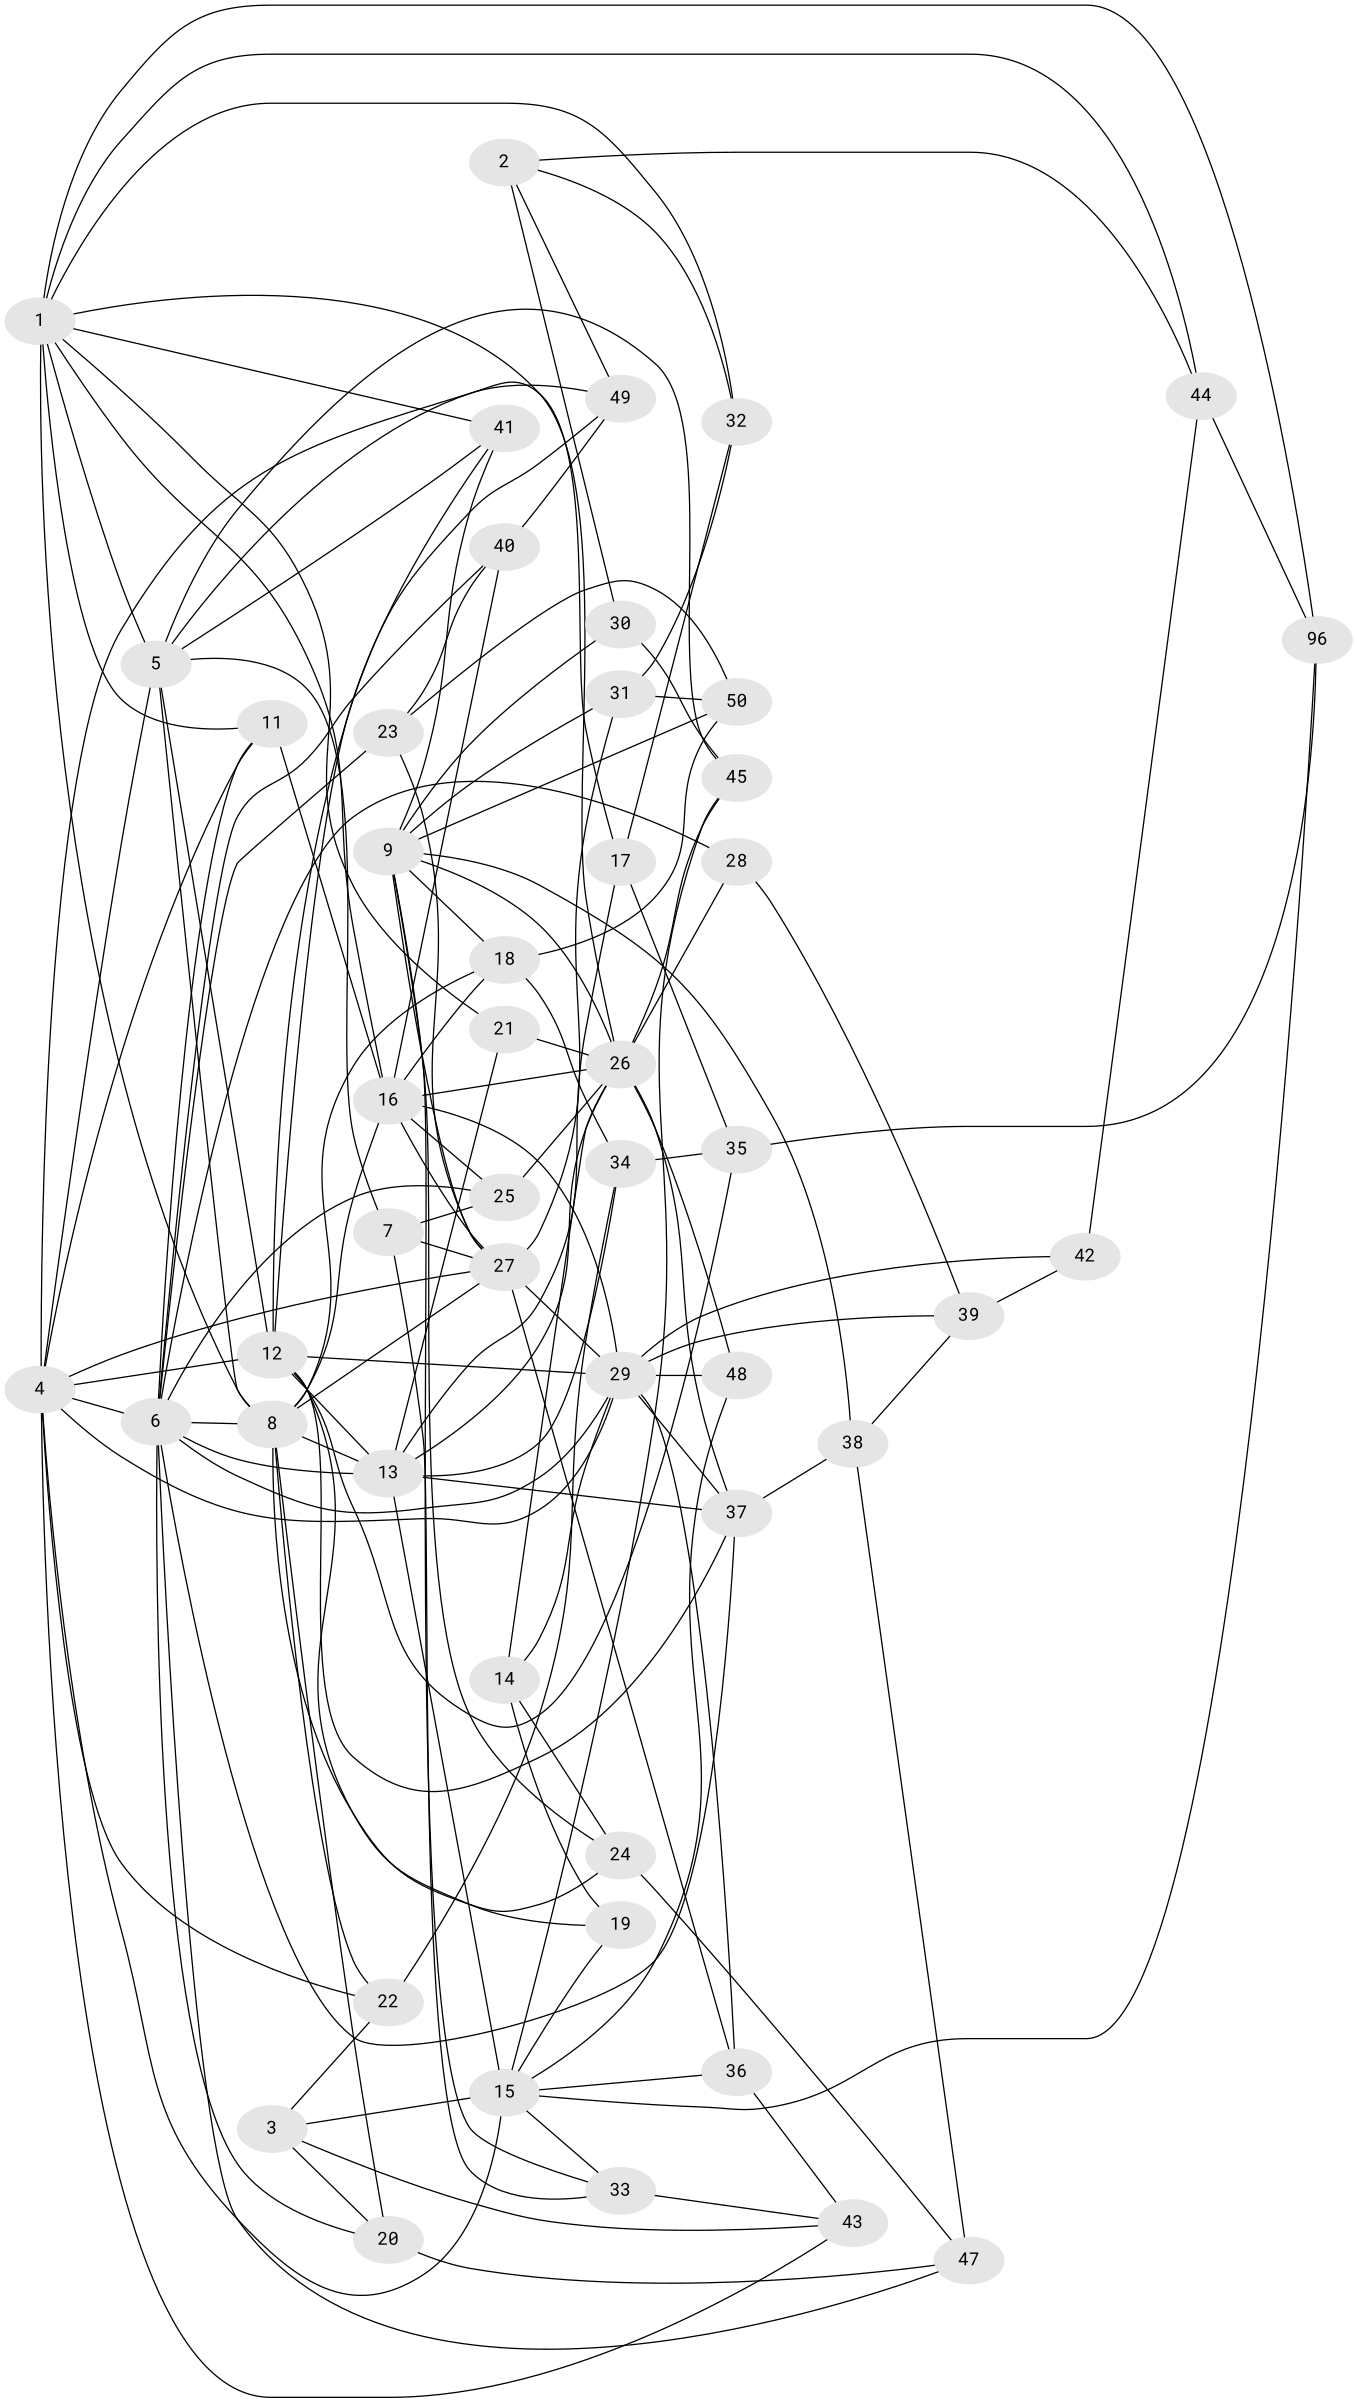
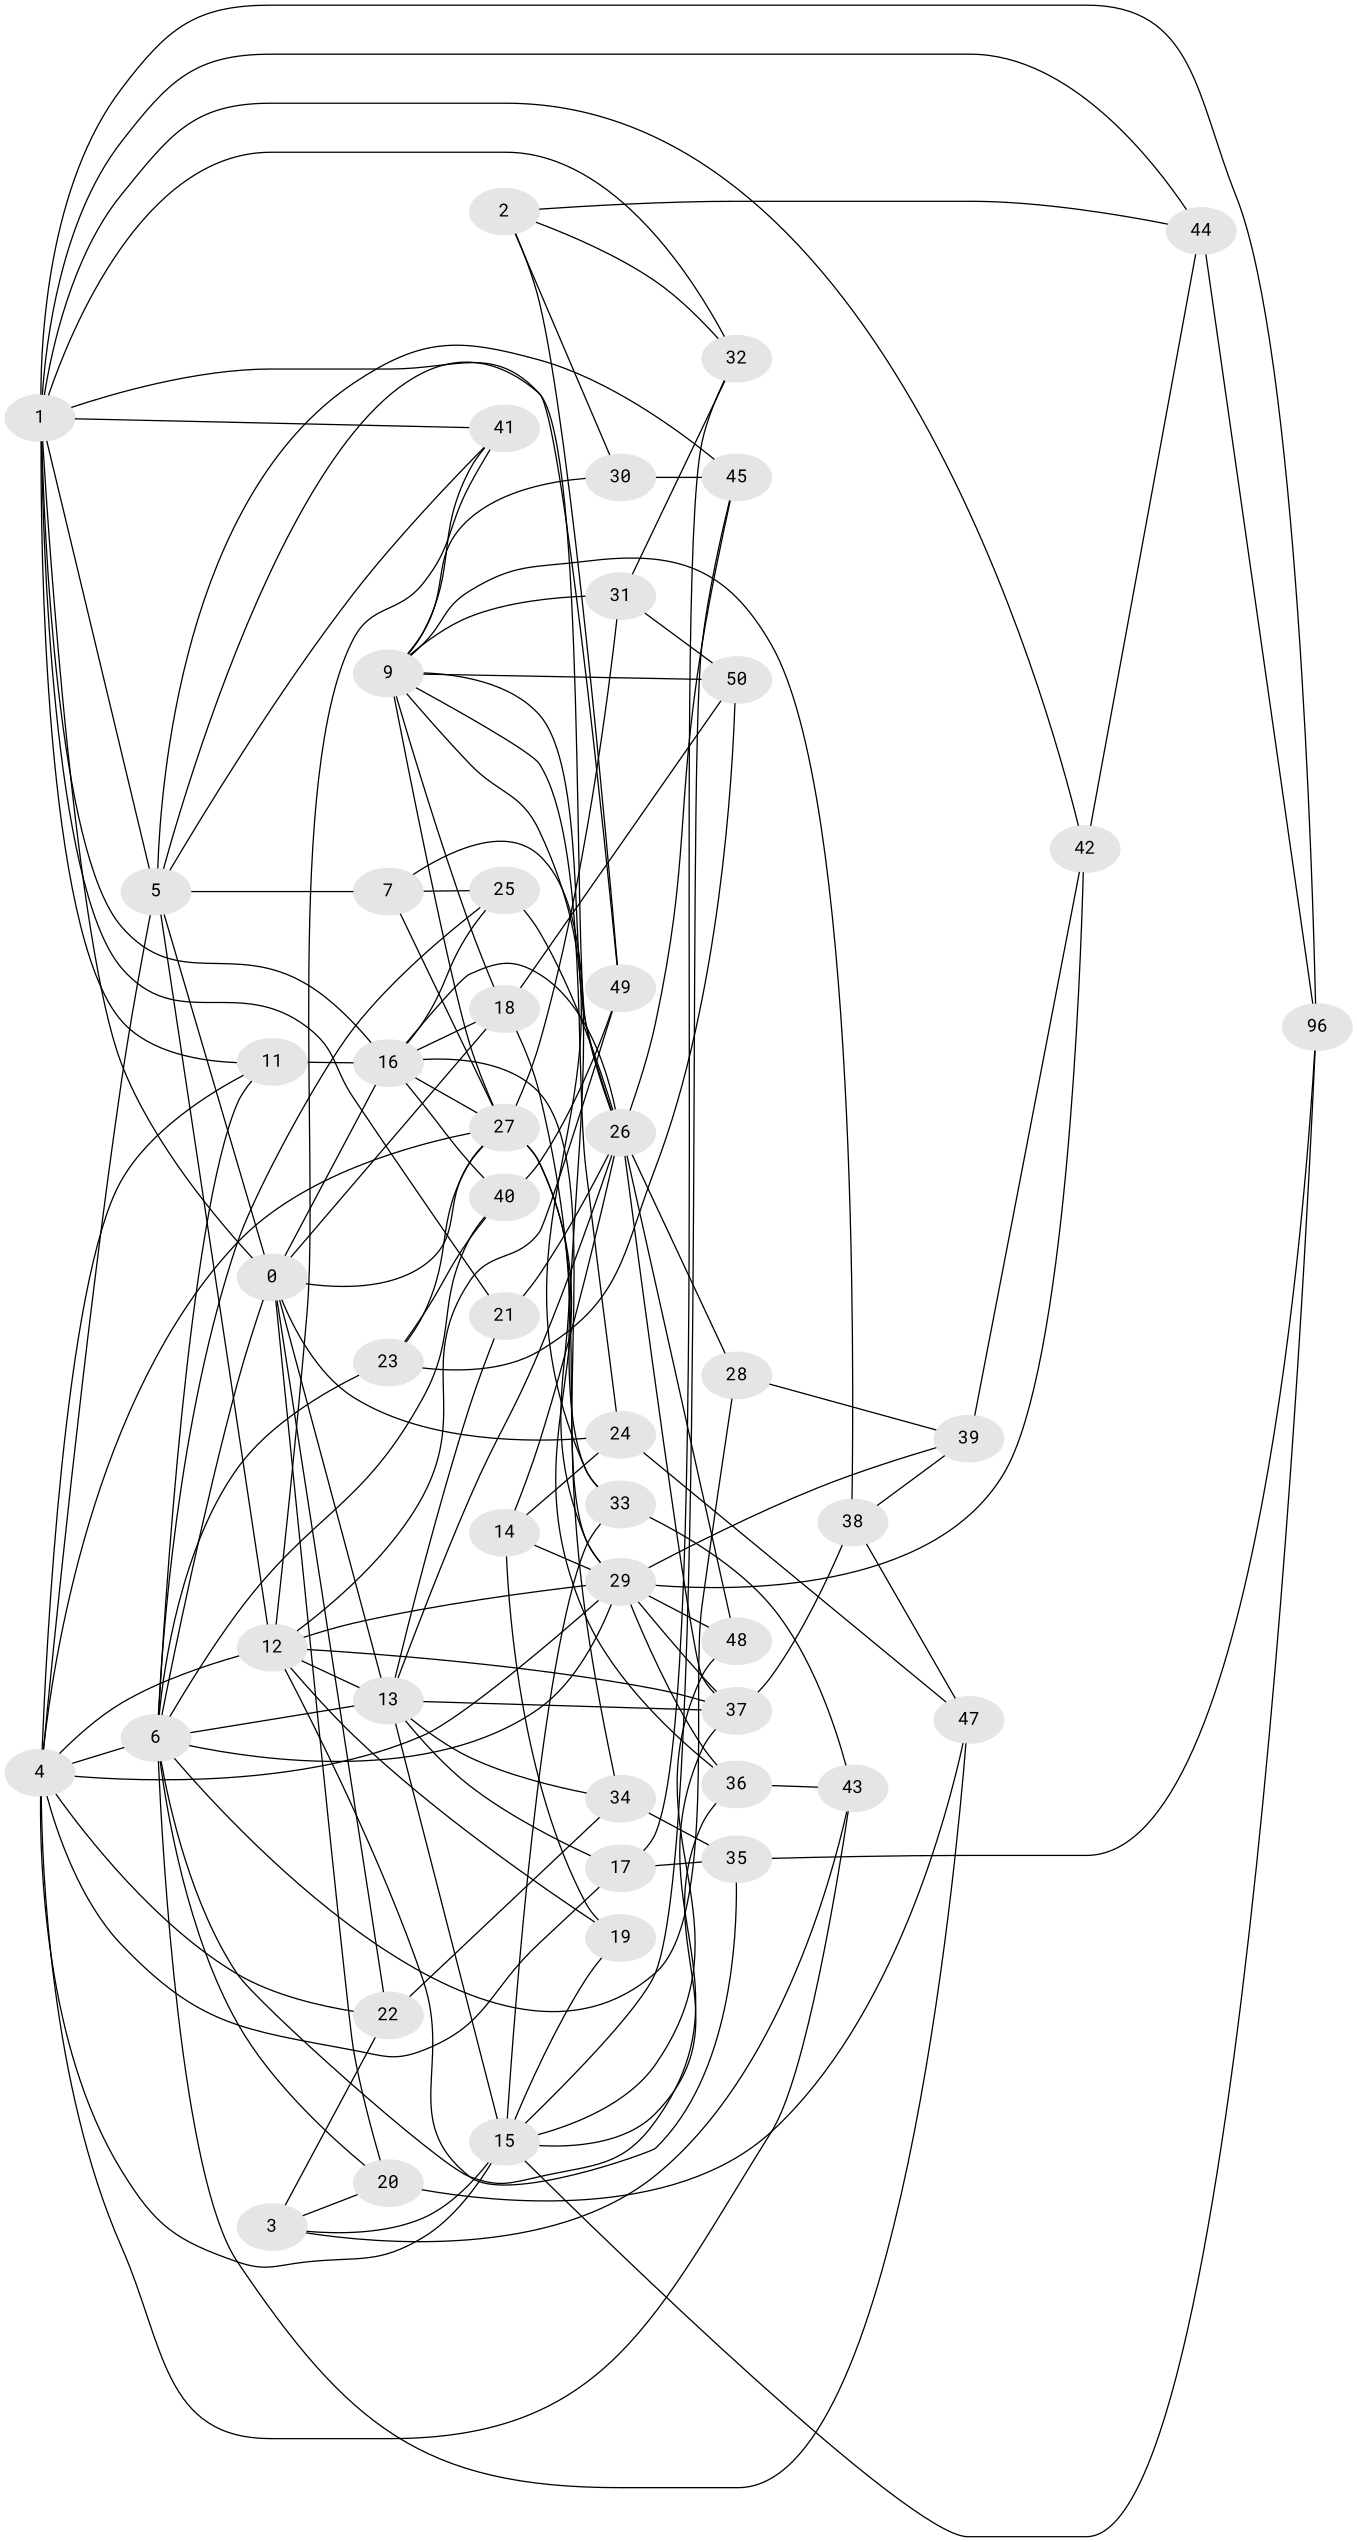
edge "1" -- "42": added
node "8": label "8" -> "0"
